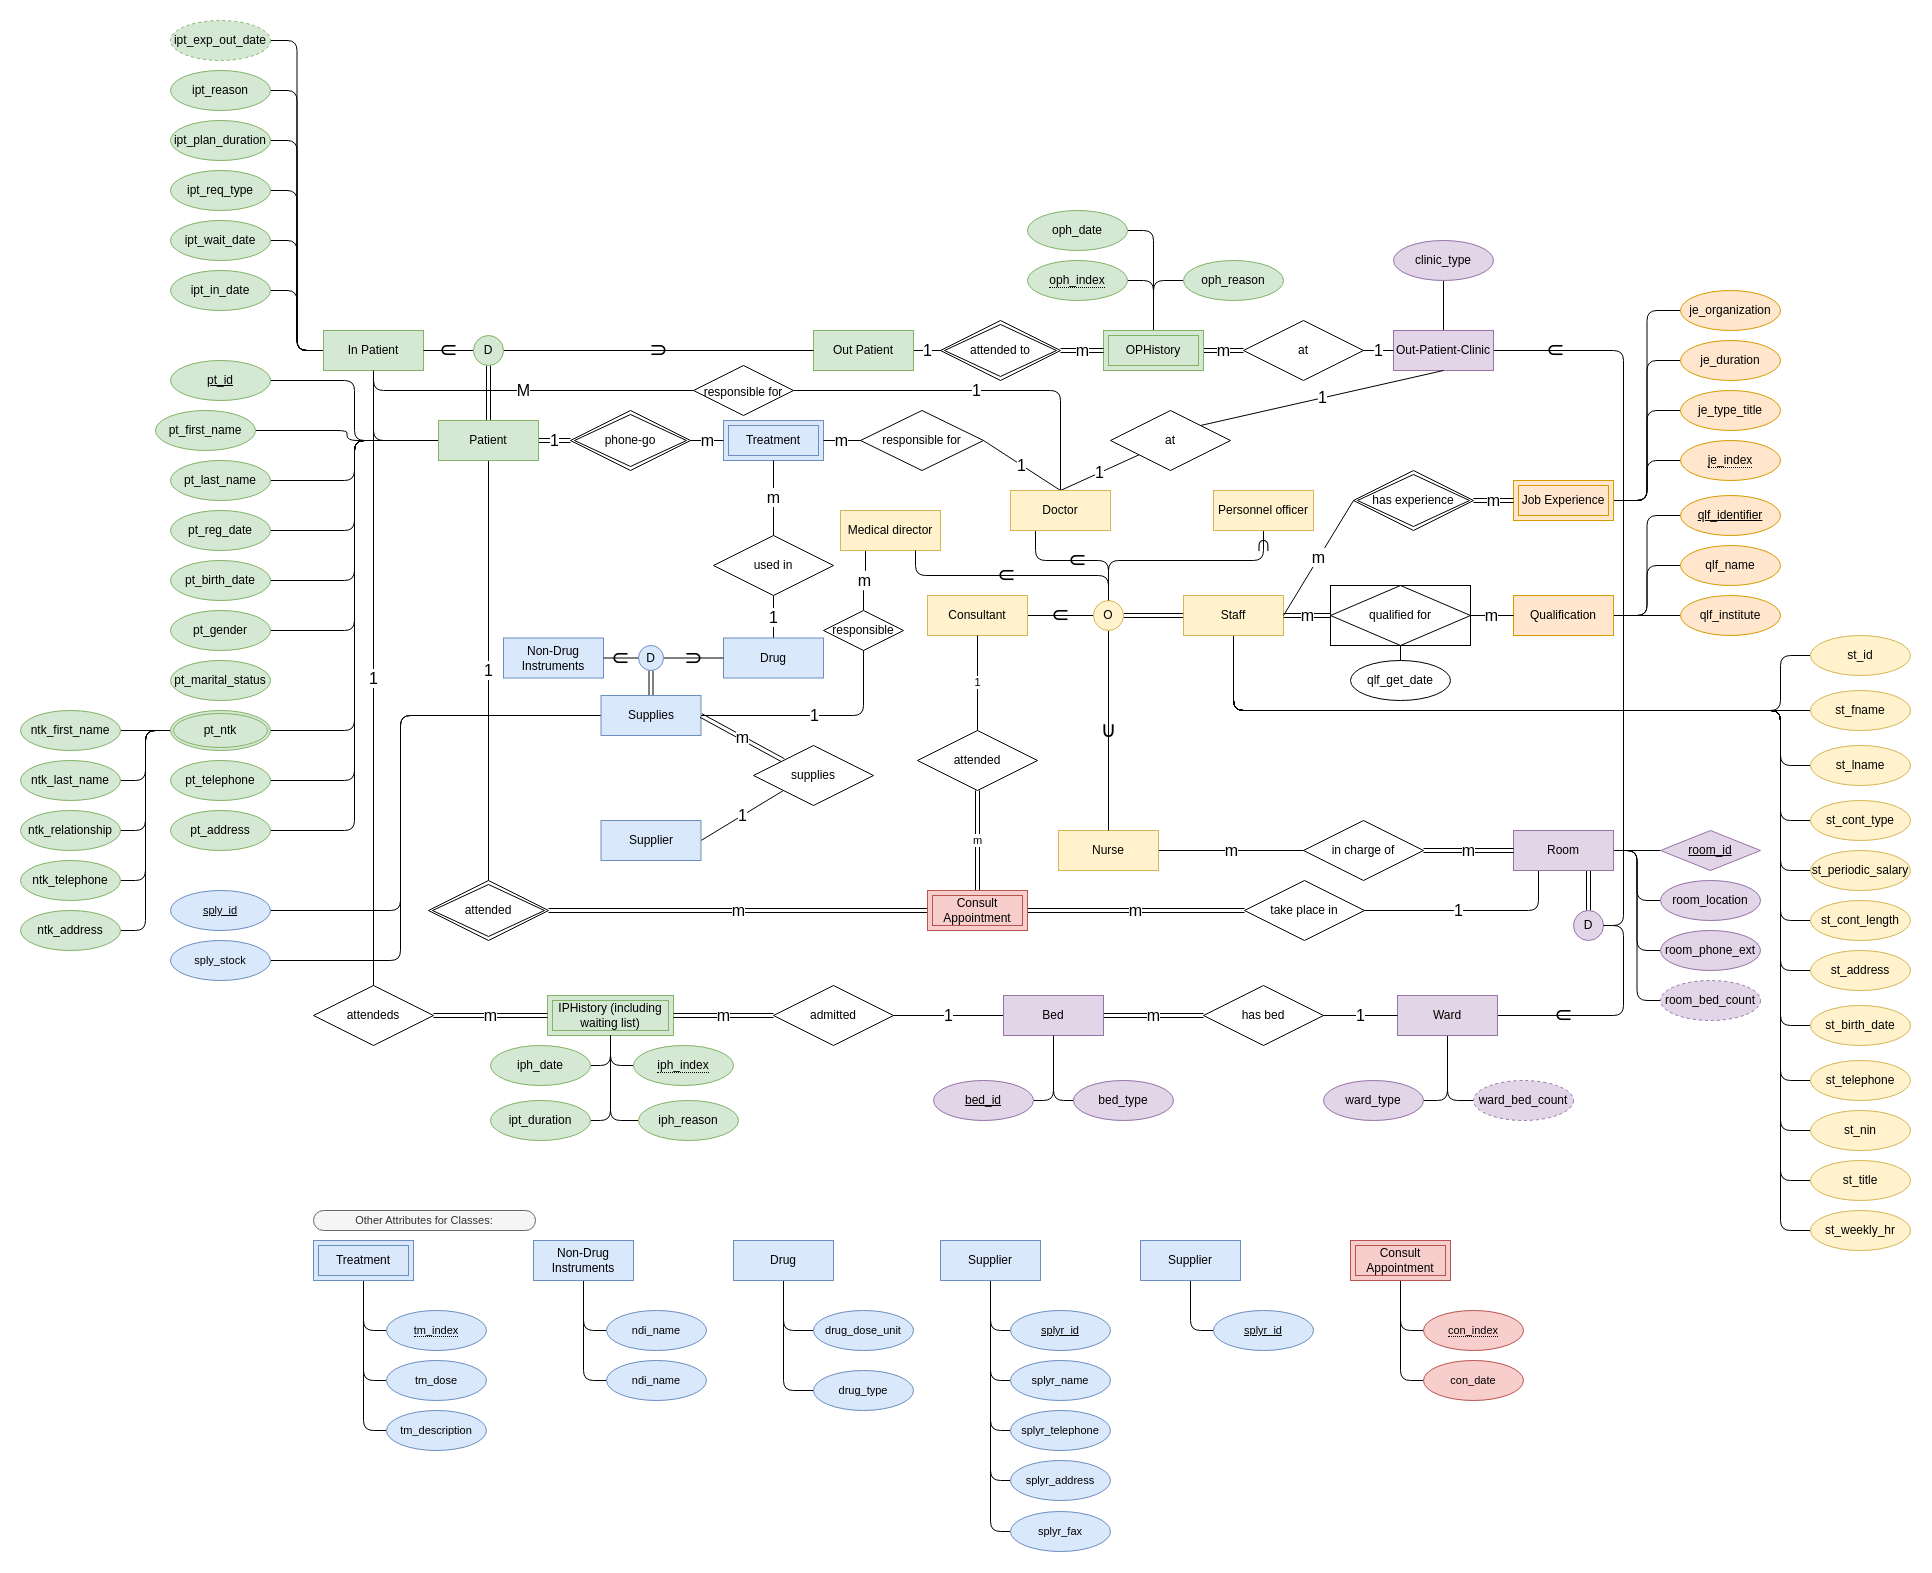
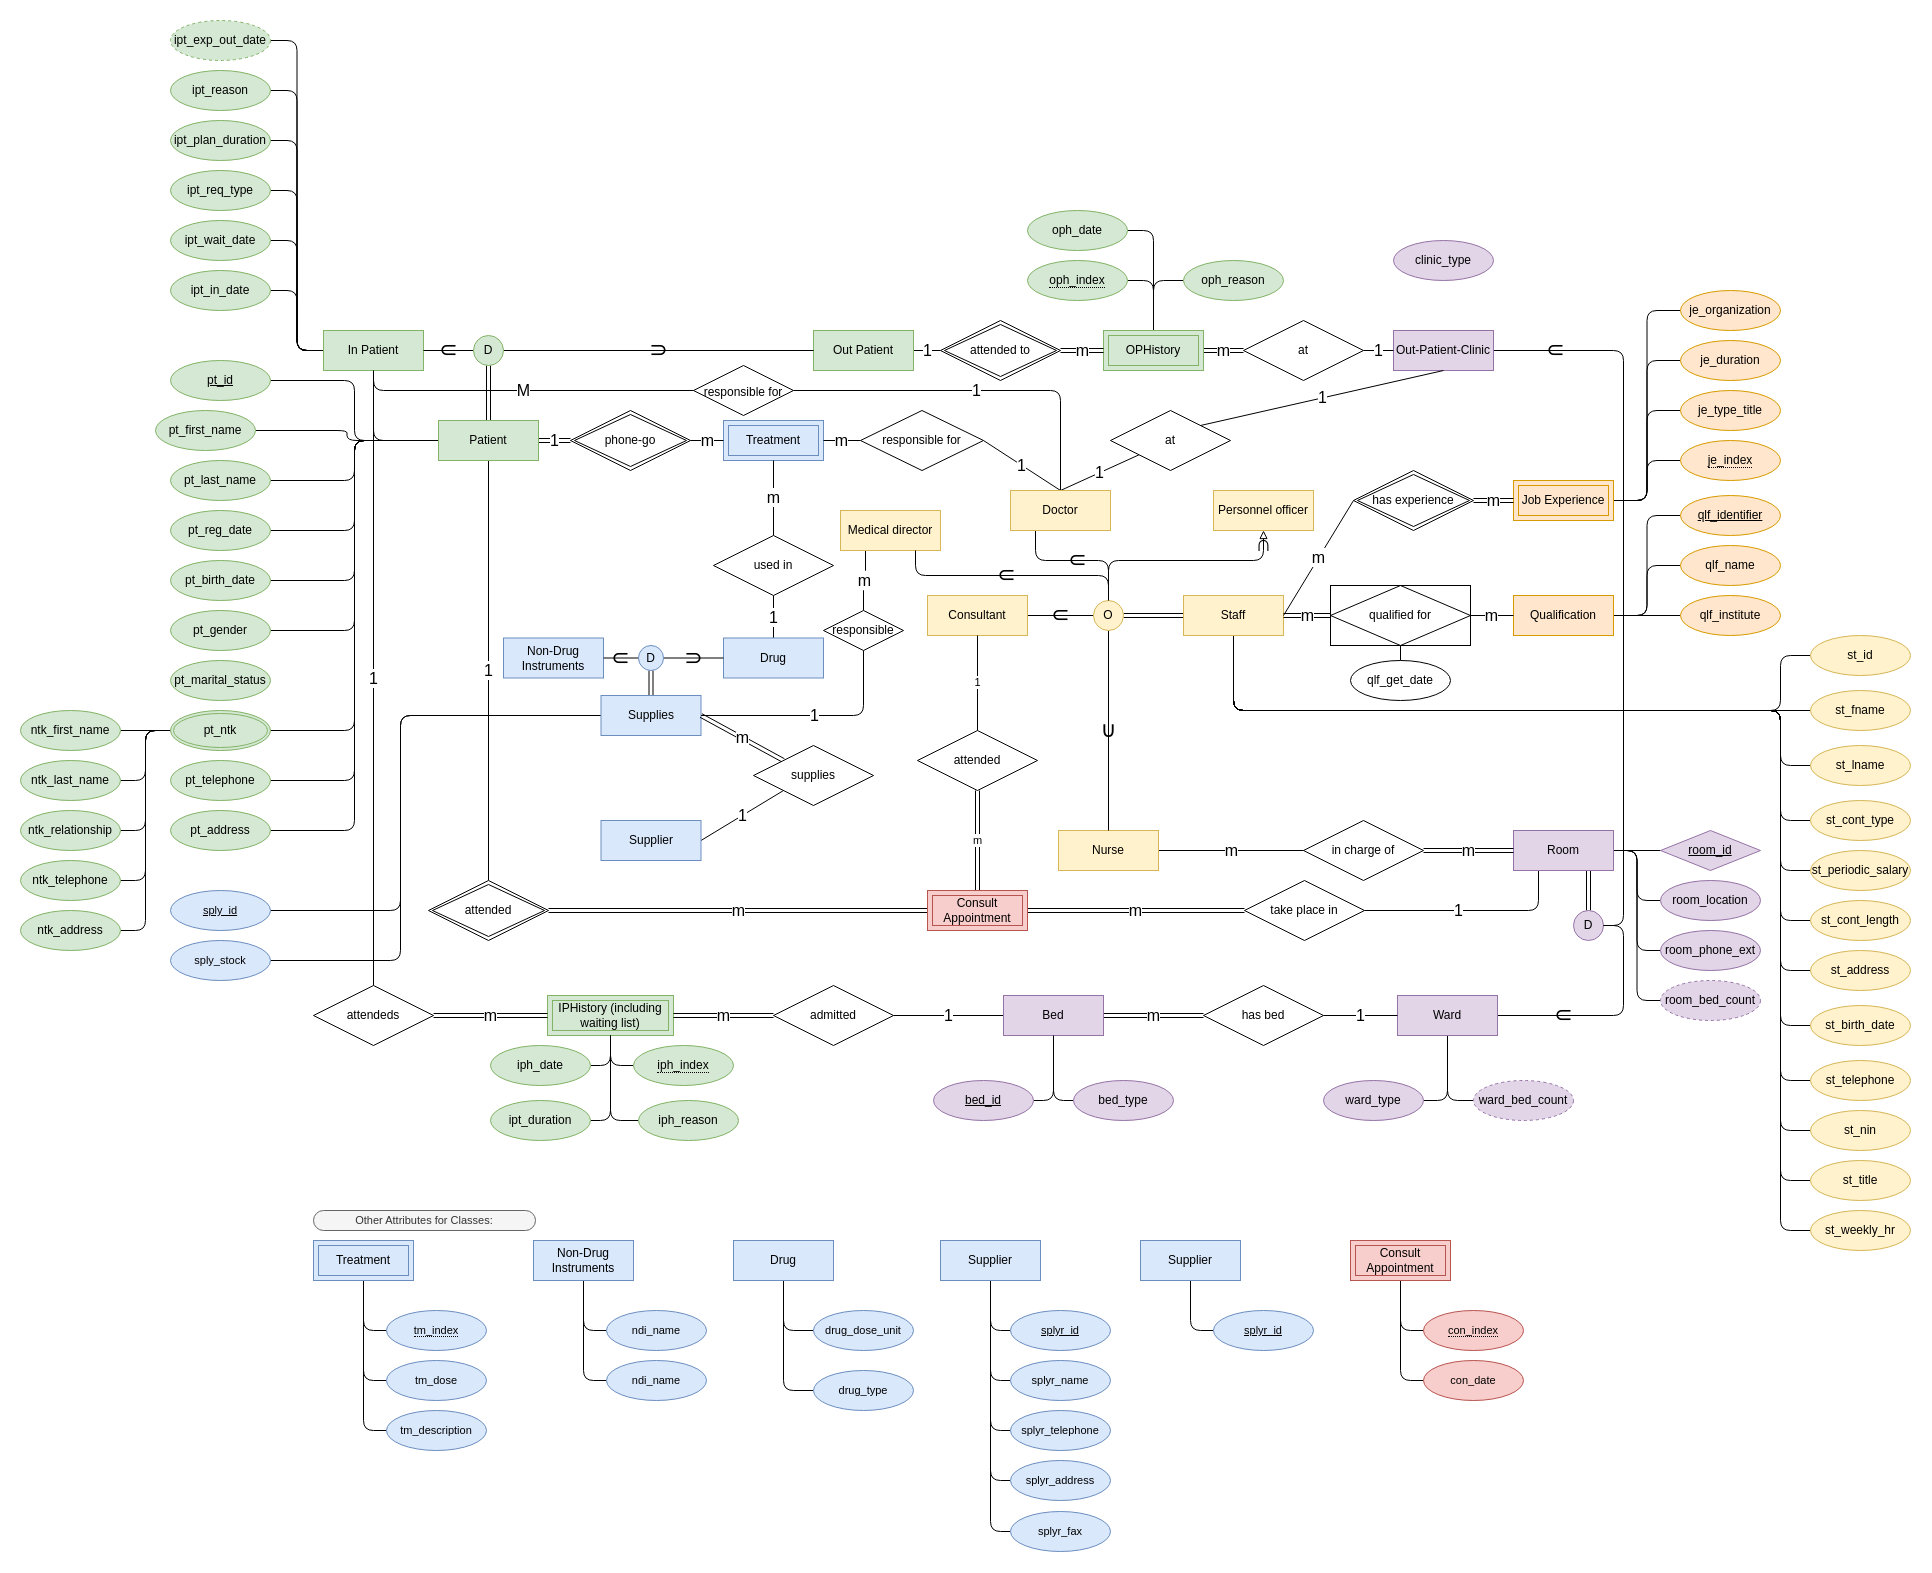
edge "clinic_type" -- "Out-Patient-Clinic": removed
edge "Personnel officer" -- "O": arrowhead none -> block
